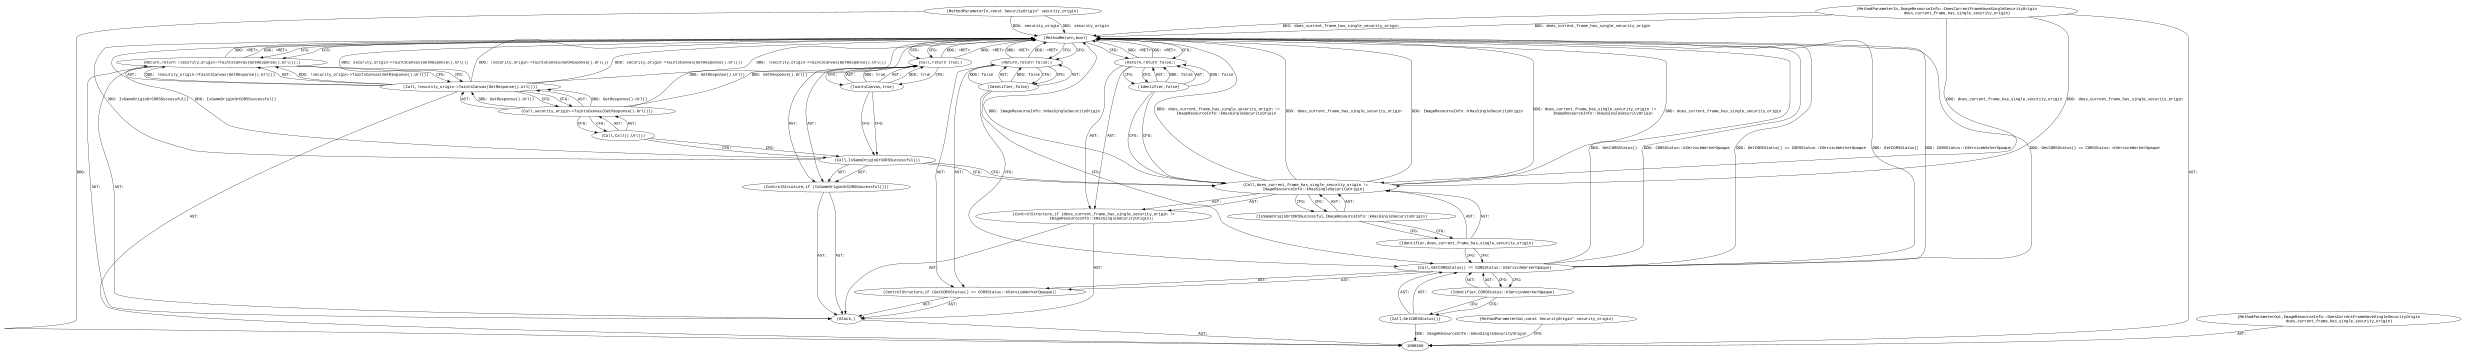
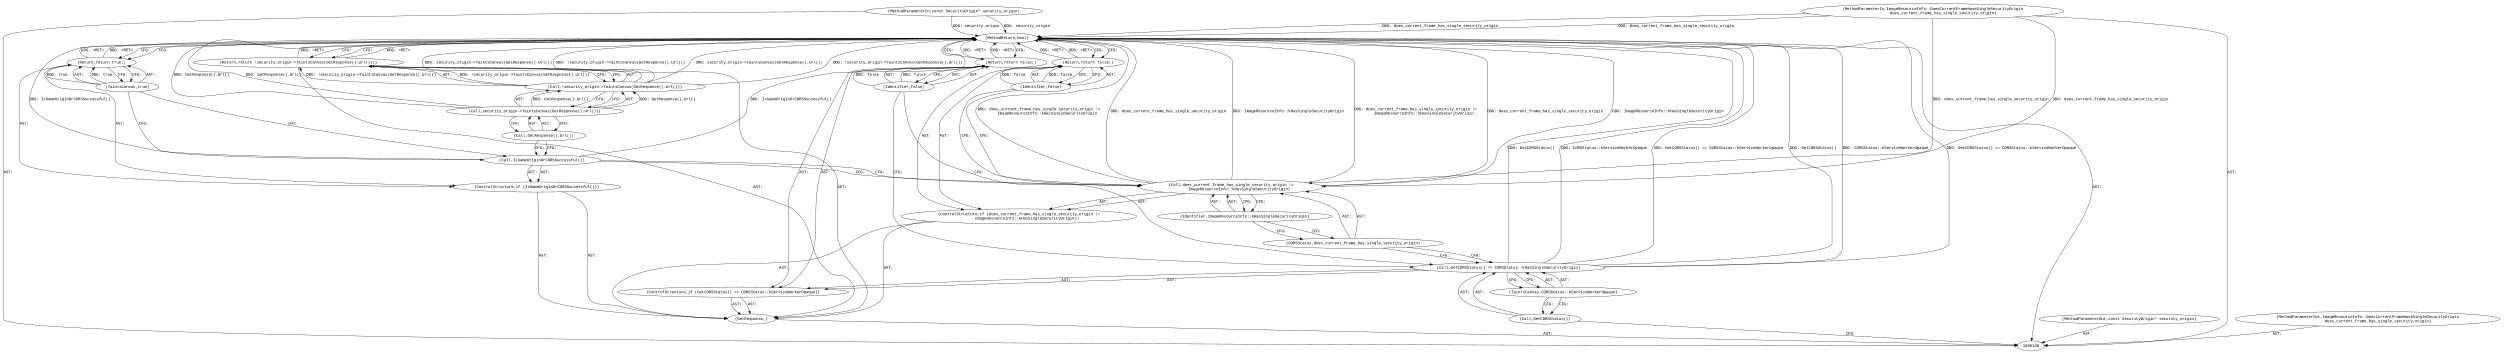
node "(Call,return true;)": label "(Call,return true;)" -> "(Return,return true;)"
node "(Call,Call().Url())": label "(Call,Call().Url())" -> "(Call,GetResponse().Url())"
edge "(MethodParameterIn,const SecurityOrigin* security_origin)" -> "1000100": label "DDG: " -> "AST: "
node "(IsSameOriginOrCORSSuccessful,ImageResourceInfo::kHasSingleSecurityOrigin)": label "(IsSameOriginOrCORSSuccessful,ImageResourceInfo::kHasSingleSecurityOrigin)" -> "(Identifier,ImageResourceInfo::kHasSingleSecurityOrigin)"
node "(Identifier,does_current_frame_has_single_security_origin)": label "(Identifier,does_current_frame_has_single_security_origin)" -> "(CORSStatus,does_current_frame_has_single_security_origin)"
node "(Call,GetCORSStatus() == CORSStatus::kServiceWorkerOpaque)": label "(Call,GetCORSStatus() == CORSStatus::kServiceWorkerOpaque)" -> "(Call,GetCORSStatus() == CORSStatus::kHasSingleSecurityOrigin)"
node "(Identifier,CORSStatus::kServiceWorkerOpaque)": label "(Identifier,CORSStatus::kServiceWorkerOpaque)" -> "(TaintsCanvas,CORSStatus::kServiceWorkerOpaque)"
node "(Block,)": label "(Block,)" -> "(GetResponse,)"
edge "(Call,!security_origin->TaintsCanvas(GetResponse().Url()))" -> "1000100": now "(MethodReturn,bool)" -> "1000100"
edge "(Call,GetCORSStatus())" -> "1000100": label "DDG: ImageResourceInfo::kHasSingleSecurityOrigin" -> "CFG: "
edge "(MethodParameterOut,const SecurityOrigin* security_origin)" -> "1000100": label "CFG: " -> "AST: "
